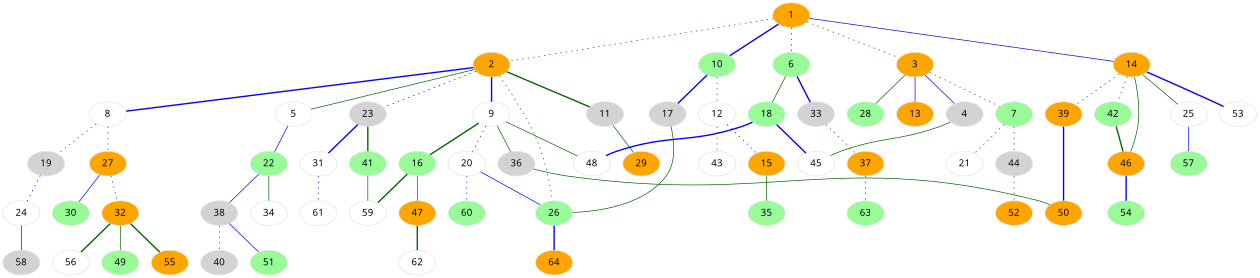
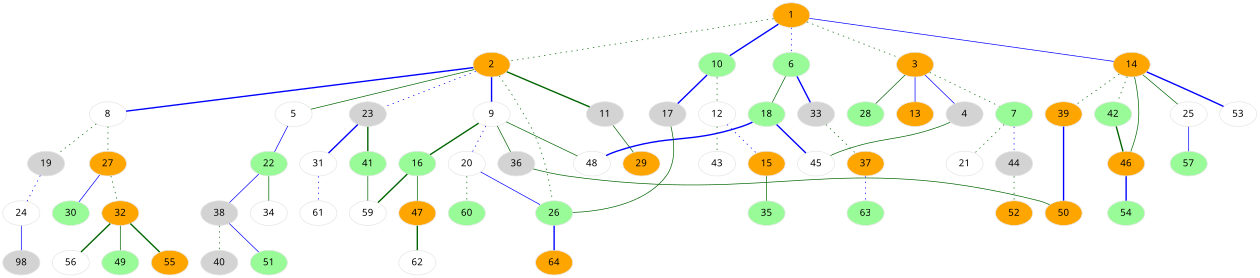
edge "20" -- "60": color blue -> darkgreen
node "58": label "58" -> "98"
